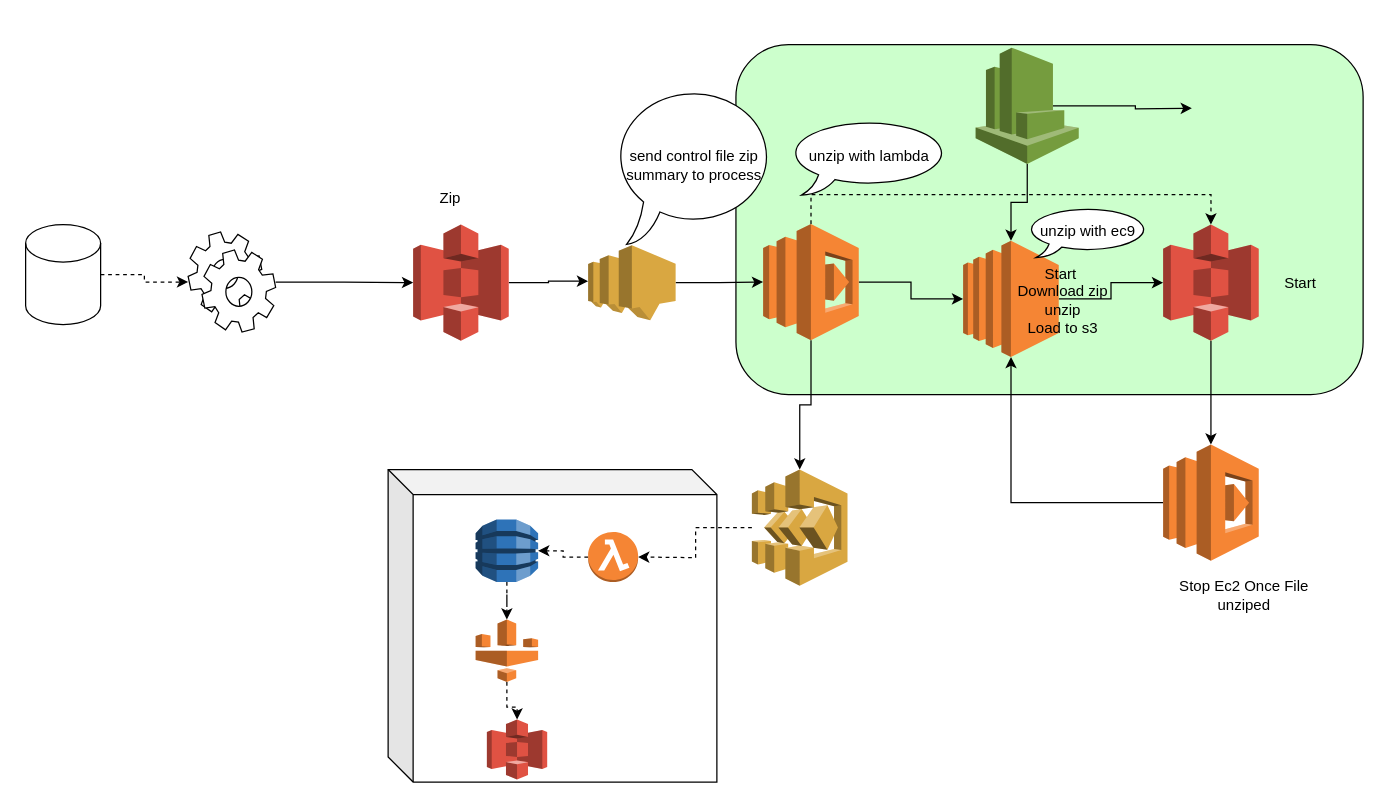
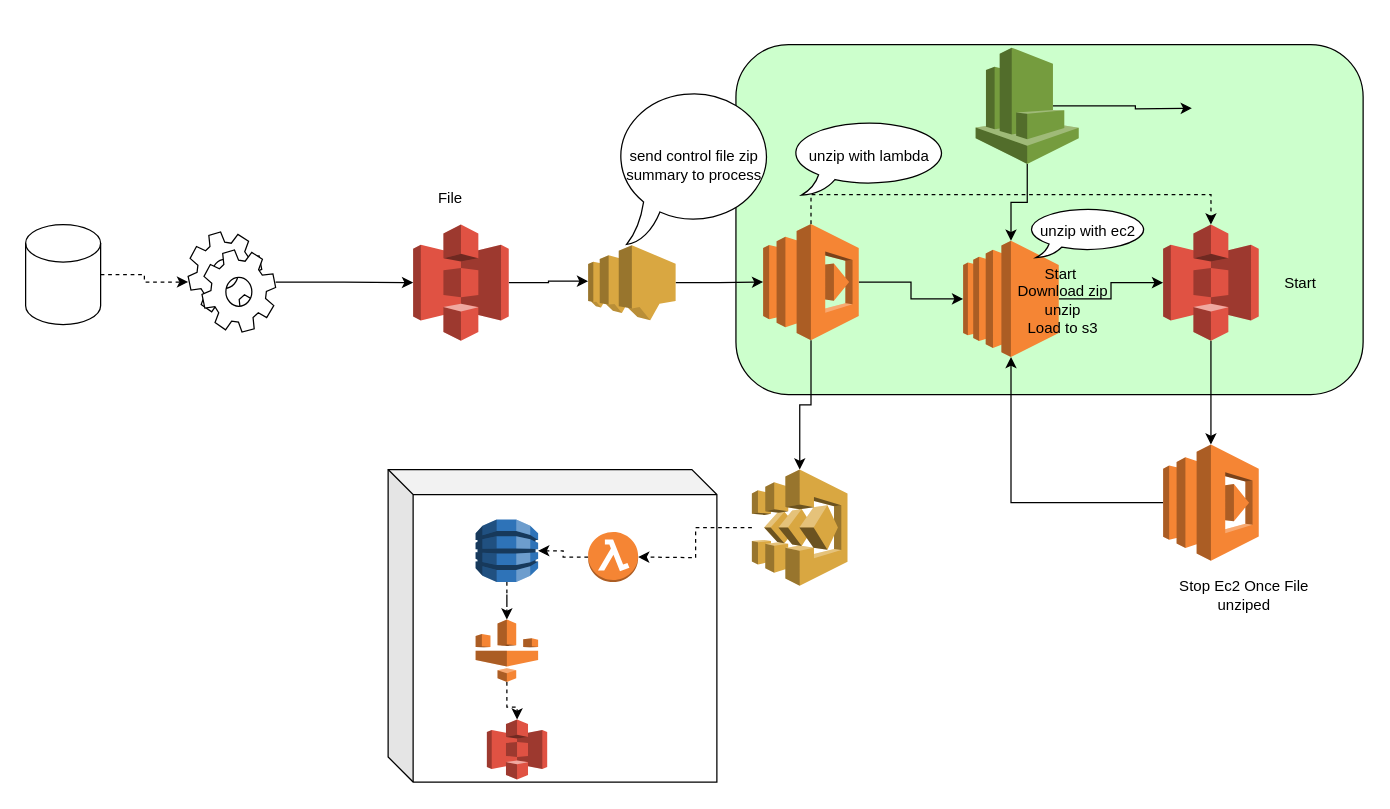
node "Zip": label "Zip" -> "File"
node "unzip with ec9": label "unzip with ec9" -> "unzip with ec2"
